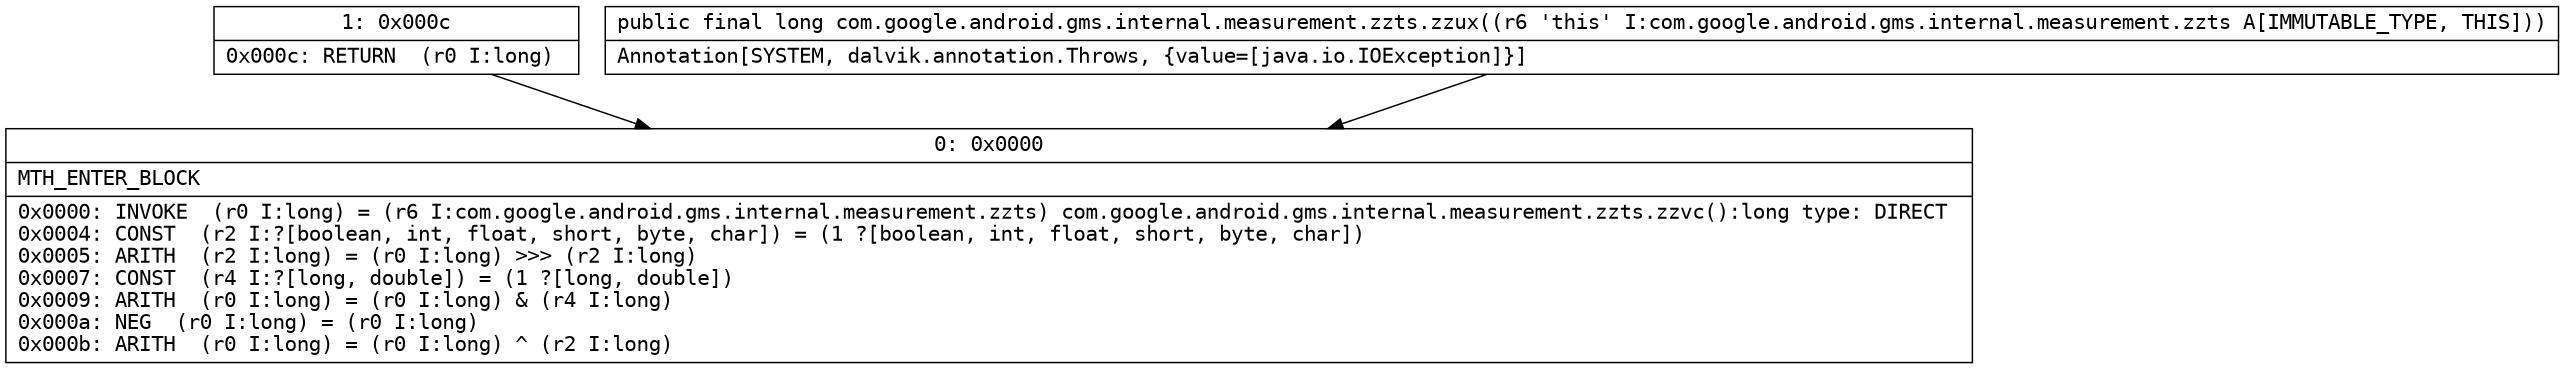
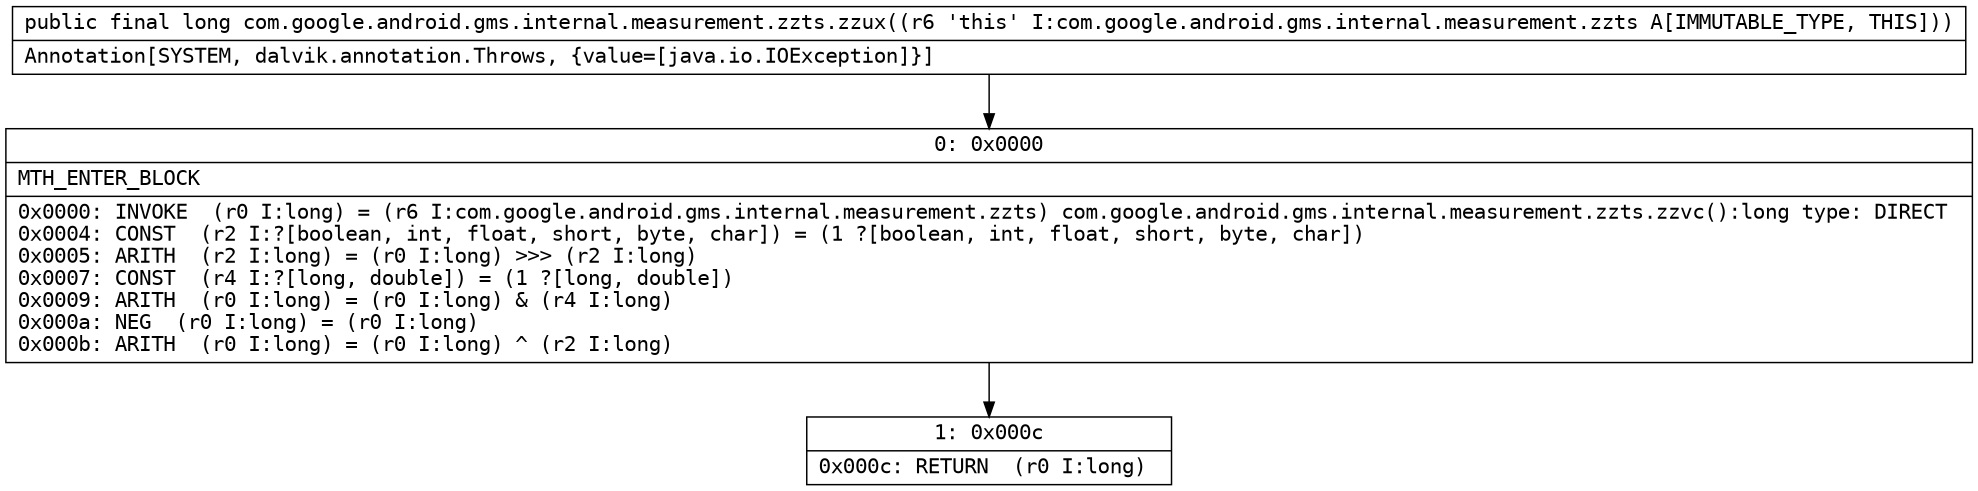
edge "1: 0x000c" -> "0: 0x0000": reversed
